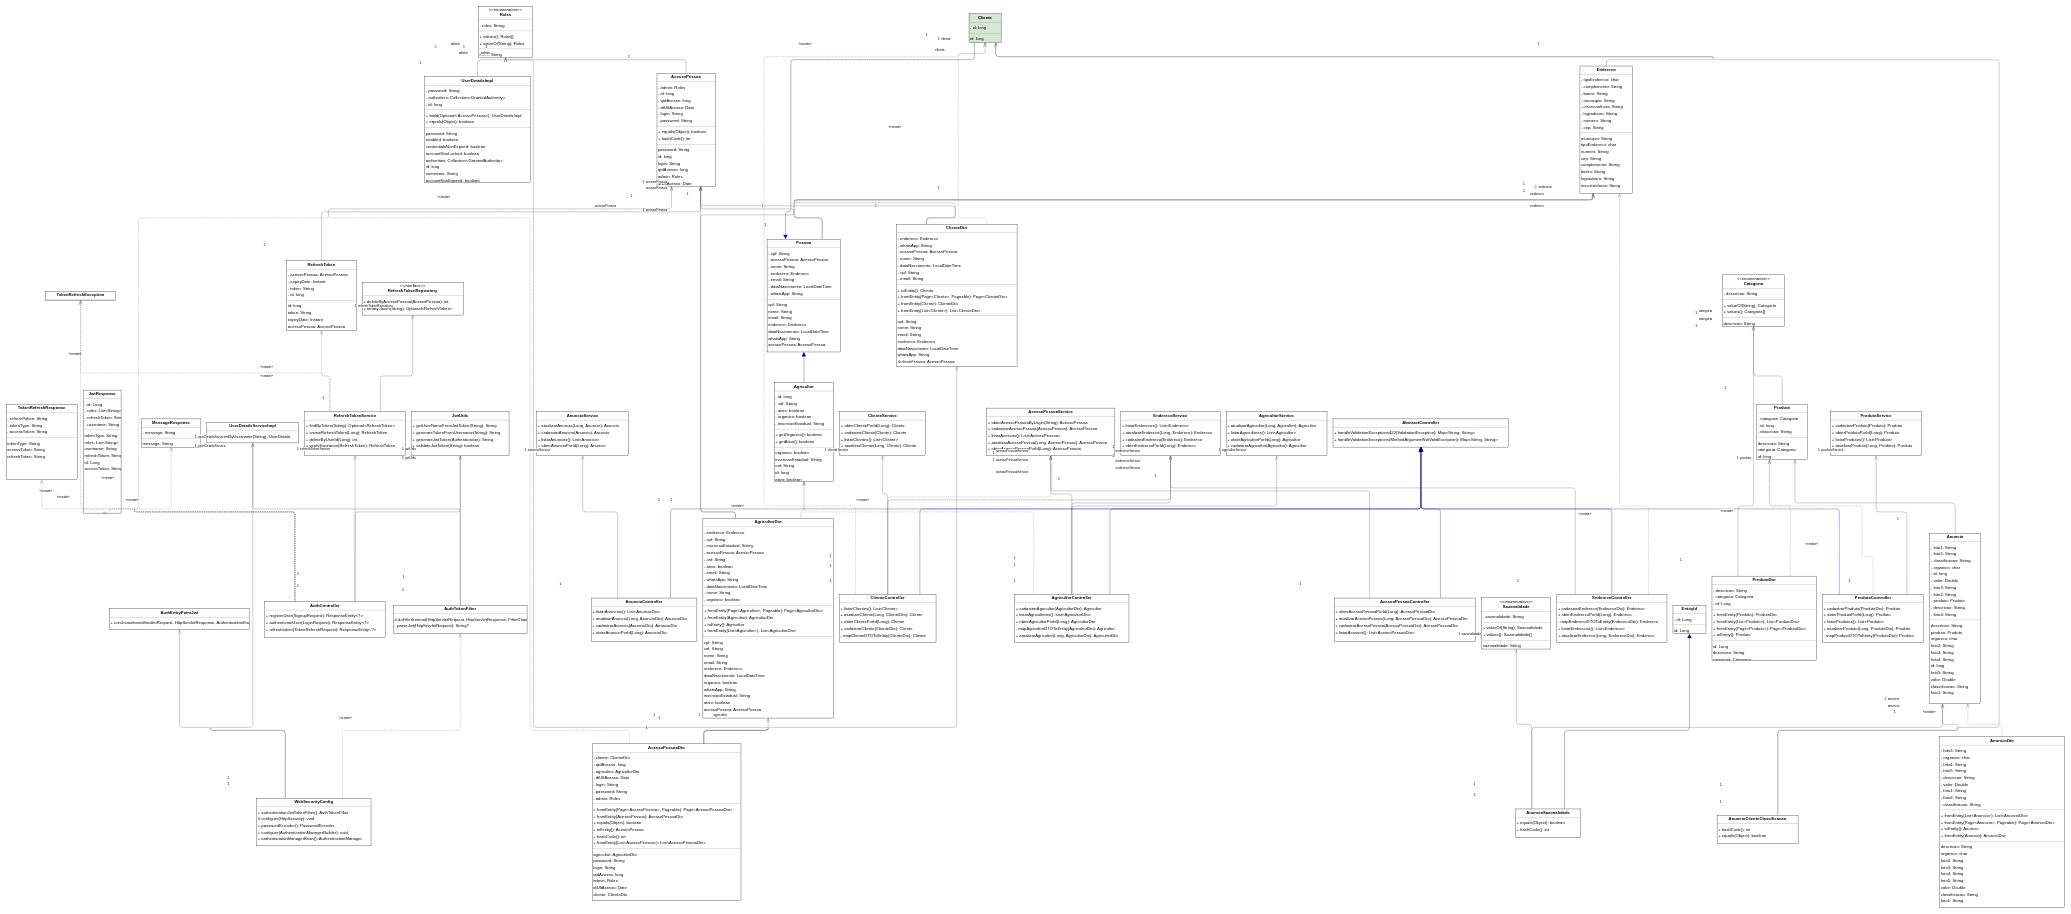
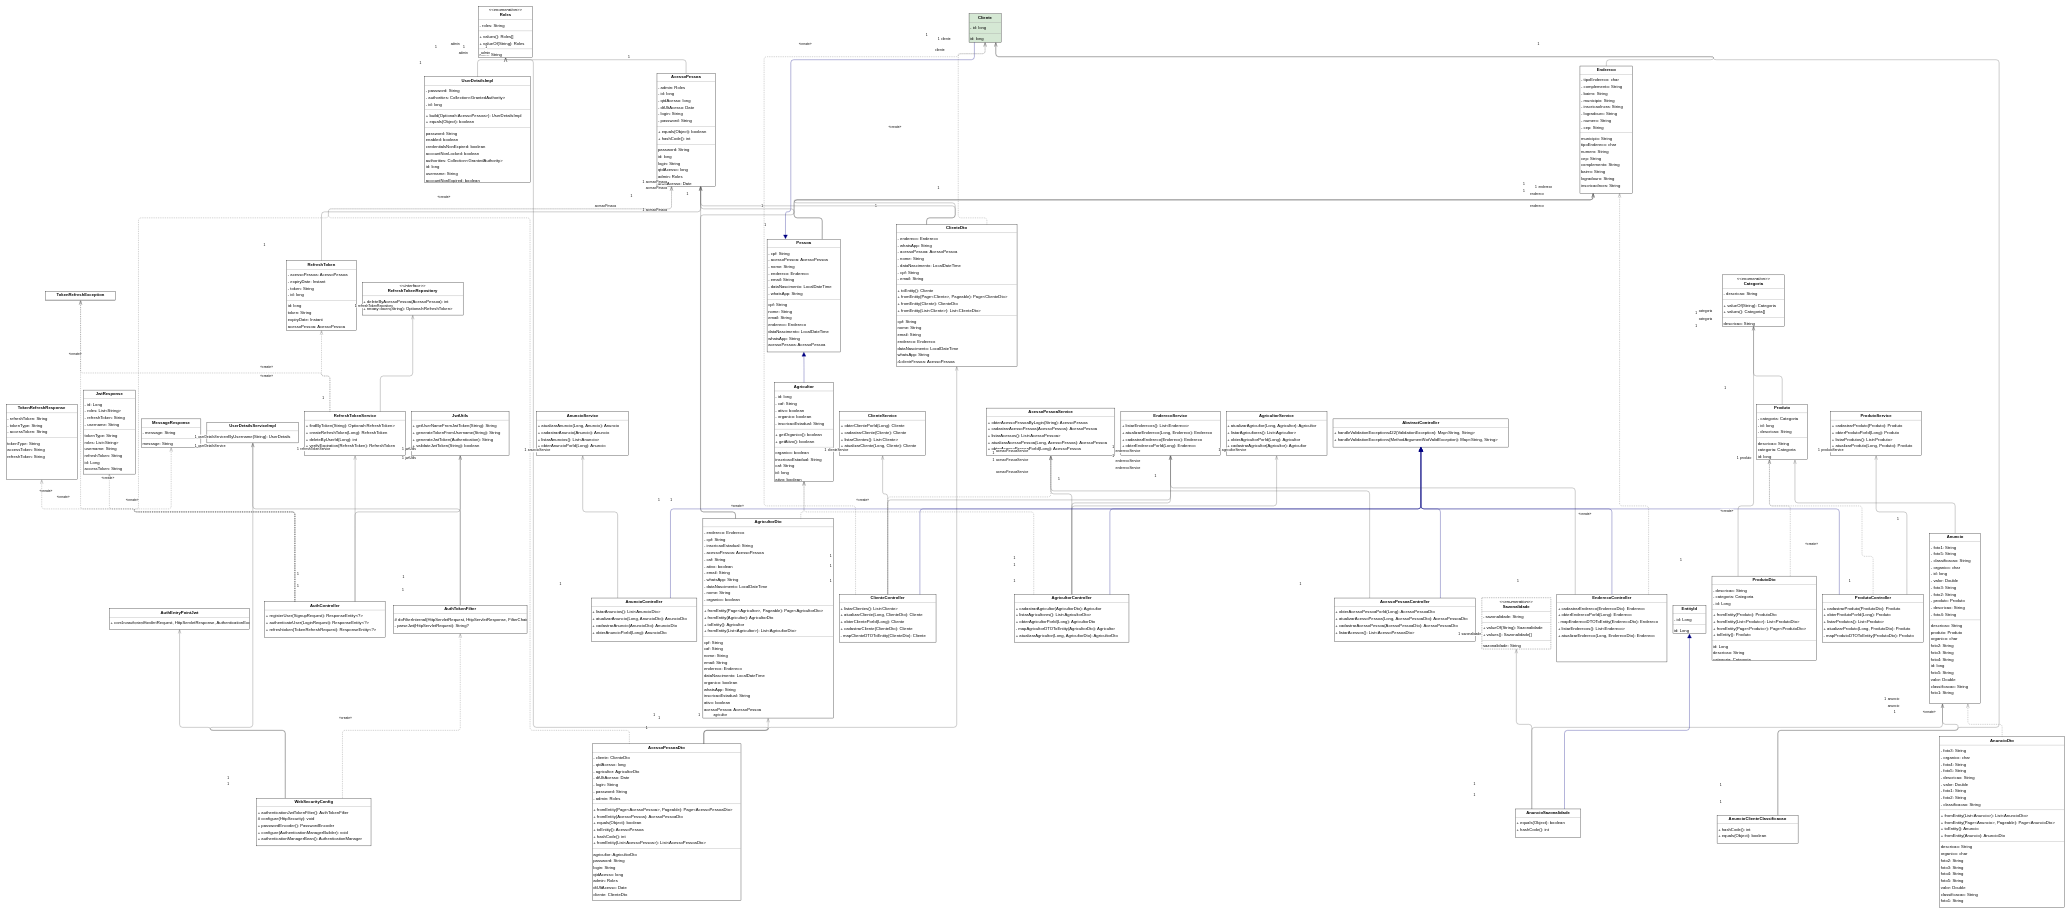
node "JwtResponse - id: Long - roles: List<String> - refreshToken: String - username: String tokenType: String roles: List<String> username: String refreshToken: String id: Long accessToken: String": size 38x123 -> 52x84
node "EnderecoController + cadastrarEndereco(EnderecoDto): Endereco + obterEnderecoPorId(Long): Endereco - mapEnderecoDTOToEntity(EnderecoDto): Endereco + listarEnderecos(): List<Endereco> + atualizarEndereco(Long, EnderecoDto): Endereco": size 110x48 -> 110x68
node "<<enumeration>> Sazonalidade - sazonalidade: String + valueOf(String): Sazonalidade + values(): Sazonalidade[] sazonalidade: String": style solid -> dashed
